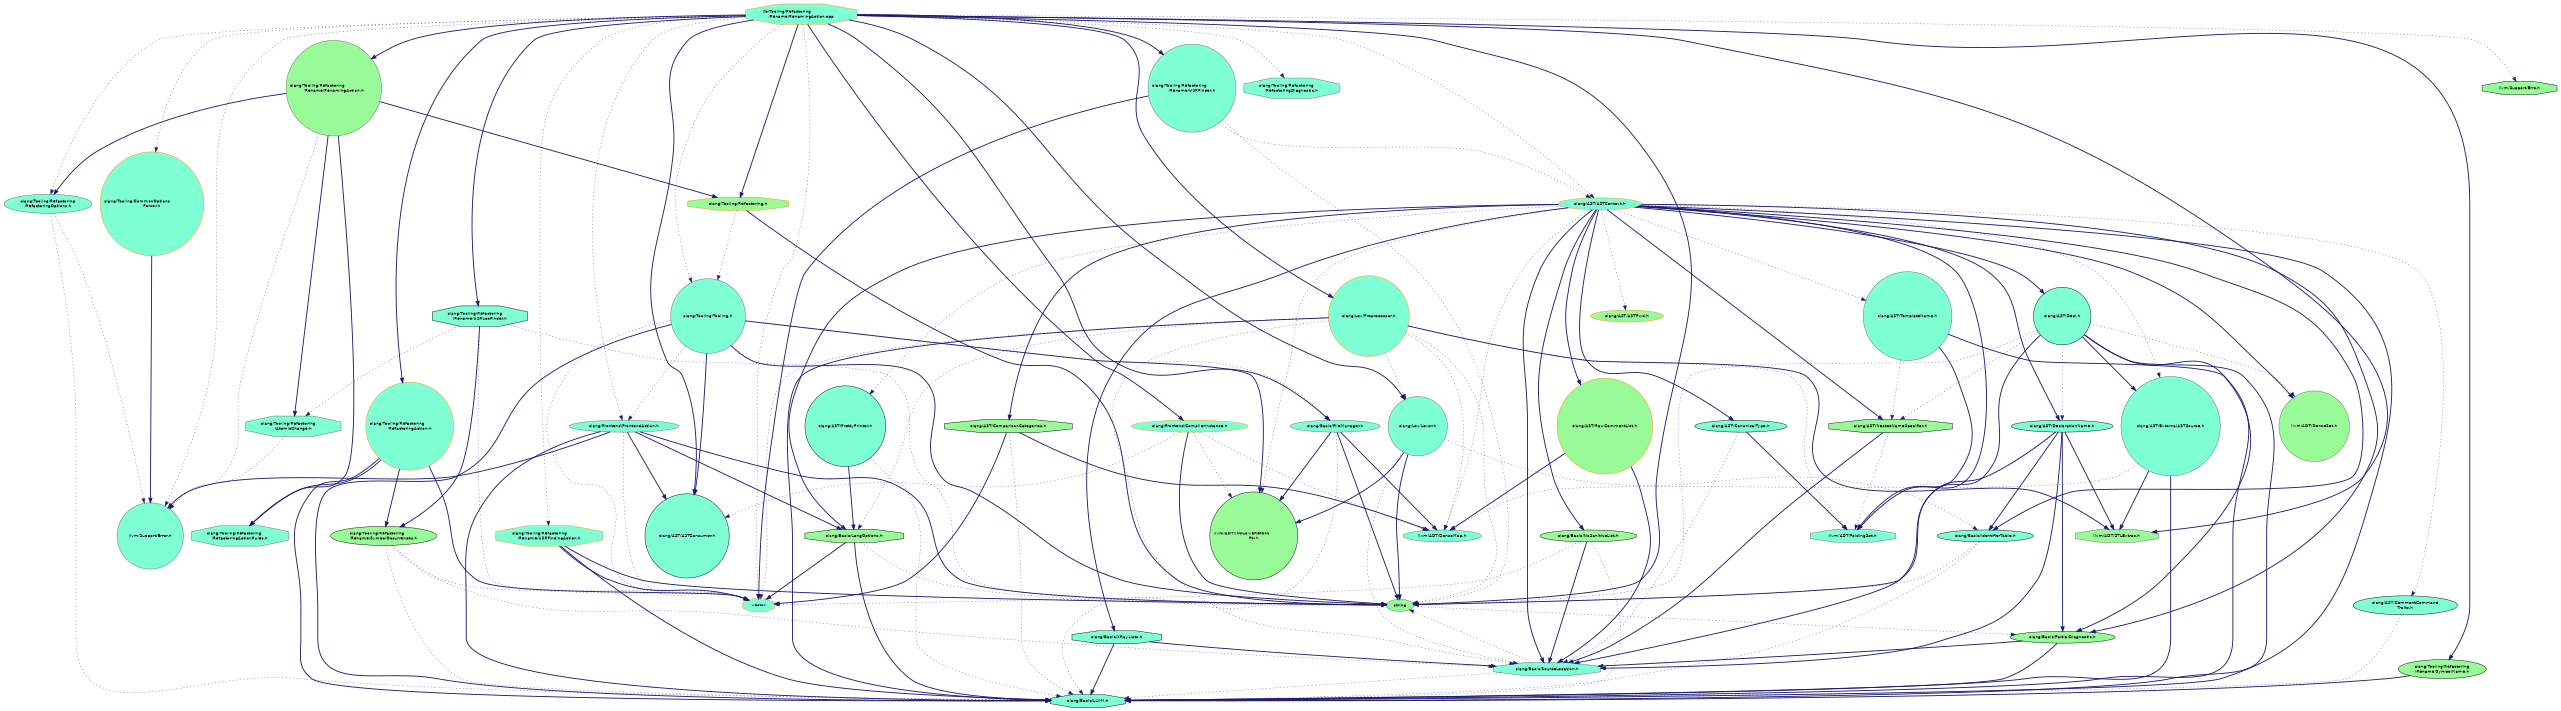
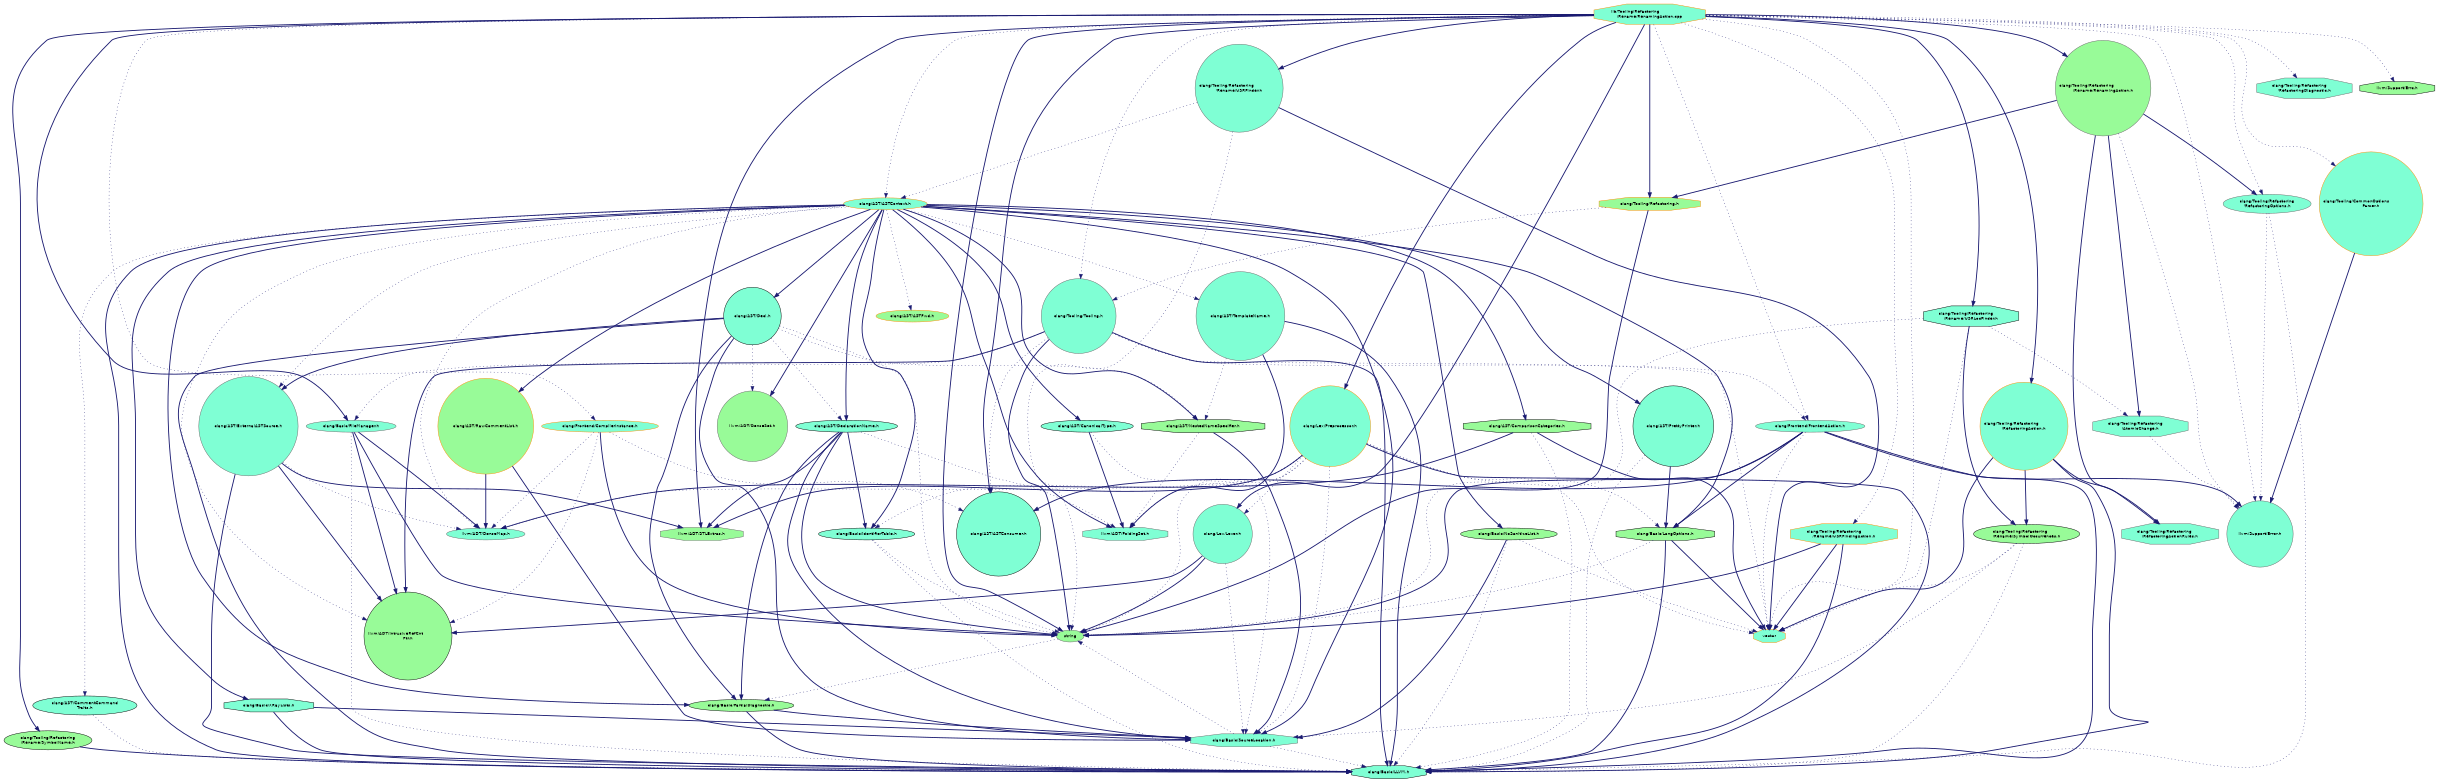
edge "clang/AST/ASTContext.h" -> "clang/AST/PrettyPrinter.h": style dotted -> bold
edge "lib/Tooling/Refactoring /Rename/RenamingAction.cpp" -> "clang/Frontend/CompilerInstance.h": style bold -> dotted
edge "clang/Tooling/Tooling.h" -> "clang/AST/ASTConsumer.h": style bold -> dotted
edge "clang/Lex/Lexer.h" -> "clang/Basic/IdentifierTable.h": now "clang/Lex/Preprocessor.h" -> "clang/Basic/IdentifierTable.h"
edge "clang/AST/ExternalASTSource.h" -> "llvm/ADT/IntrusiveRefCnt Ptr.h": added
